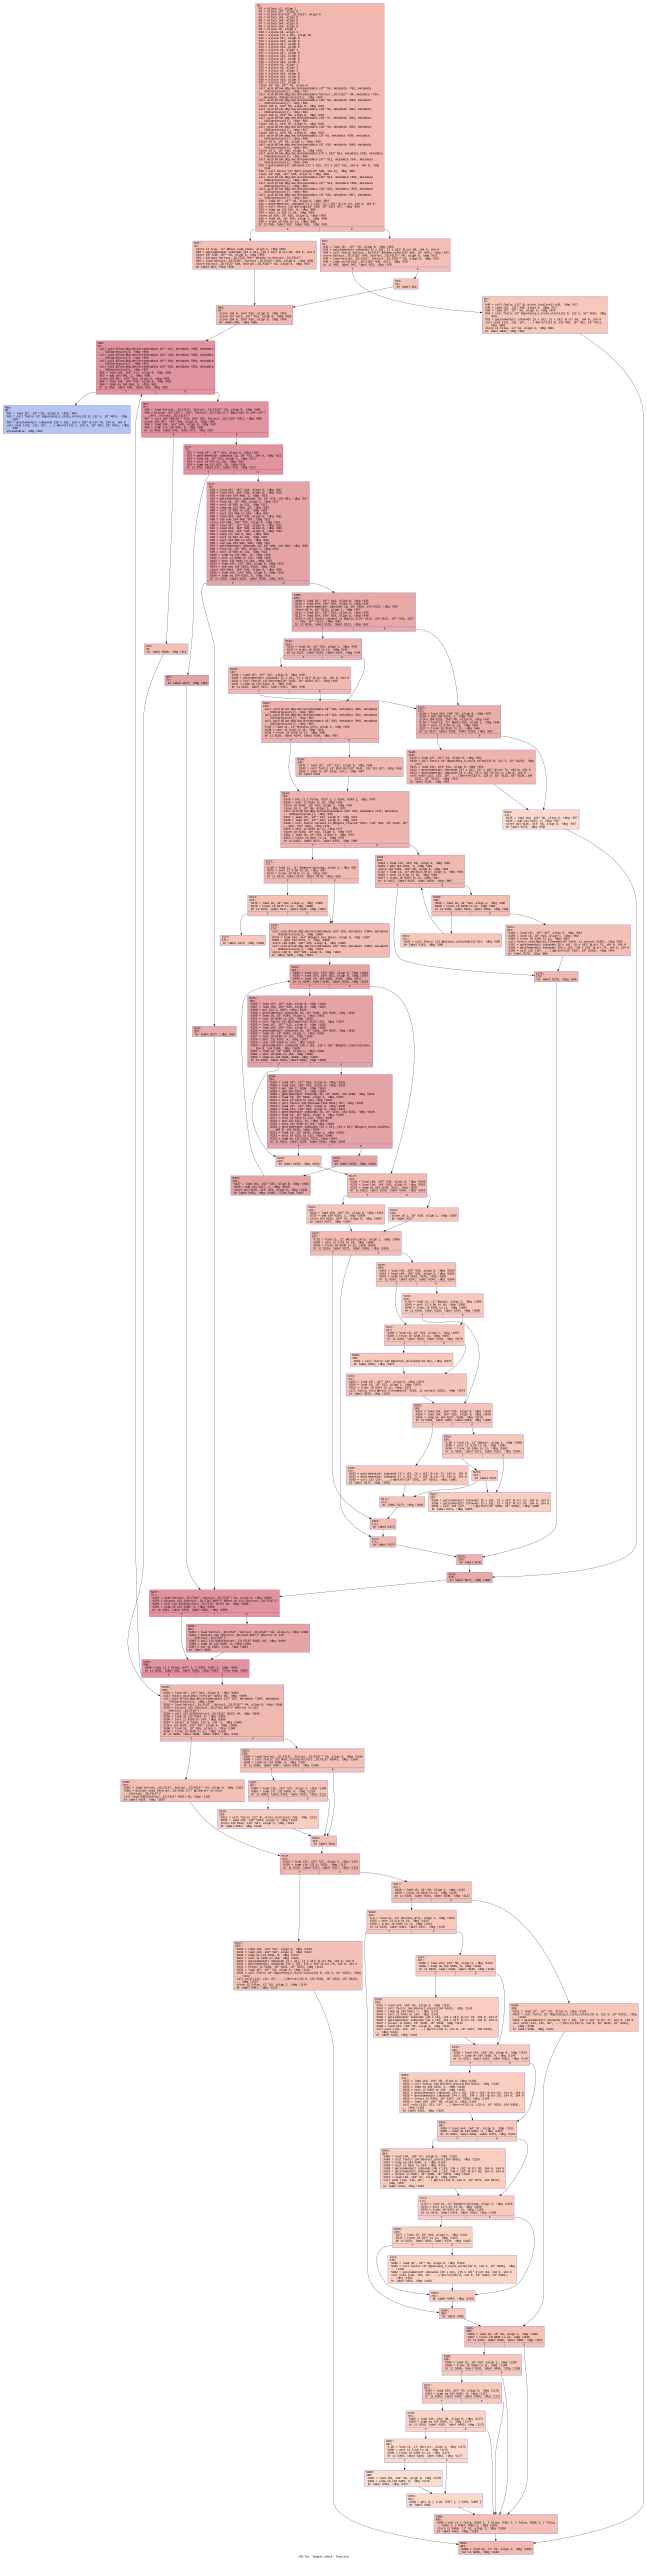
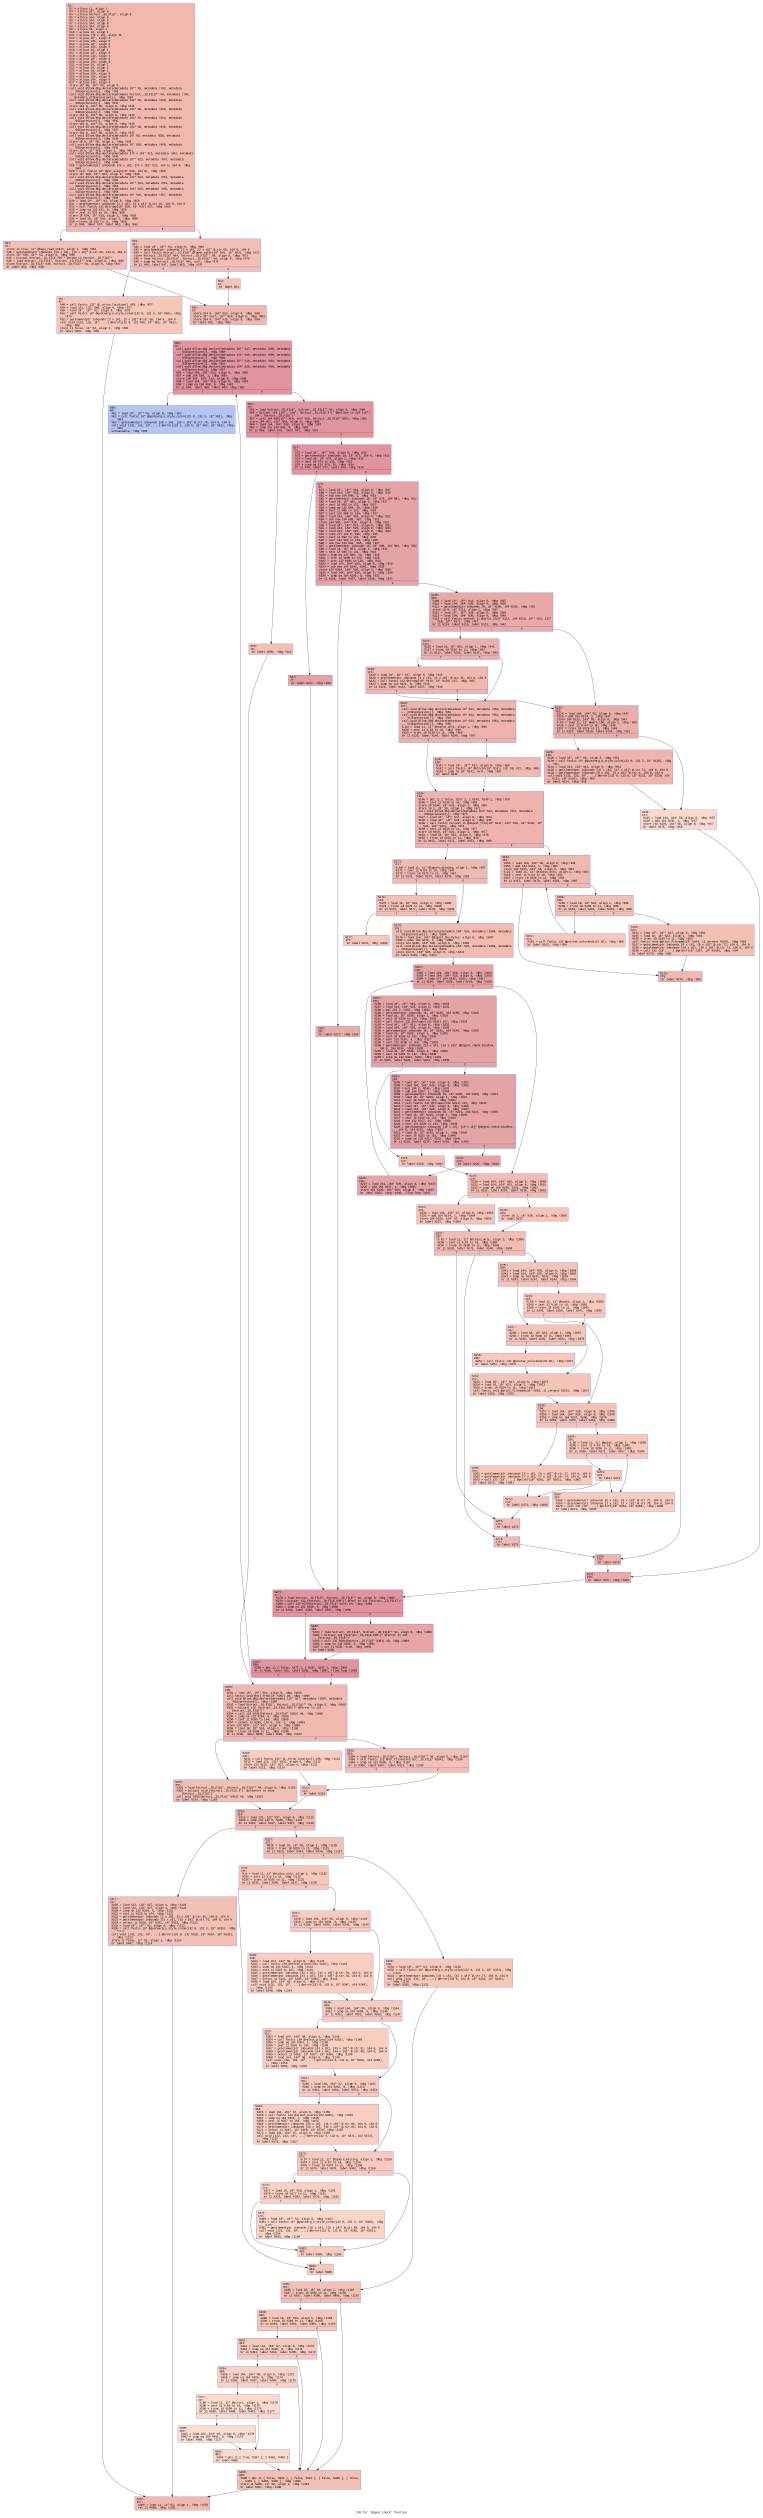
node "%307:": removed
